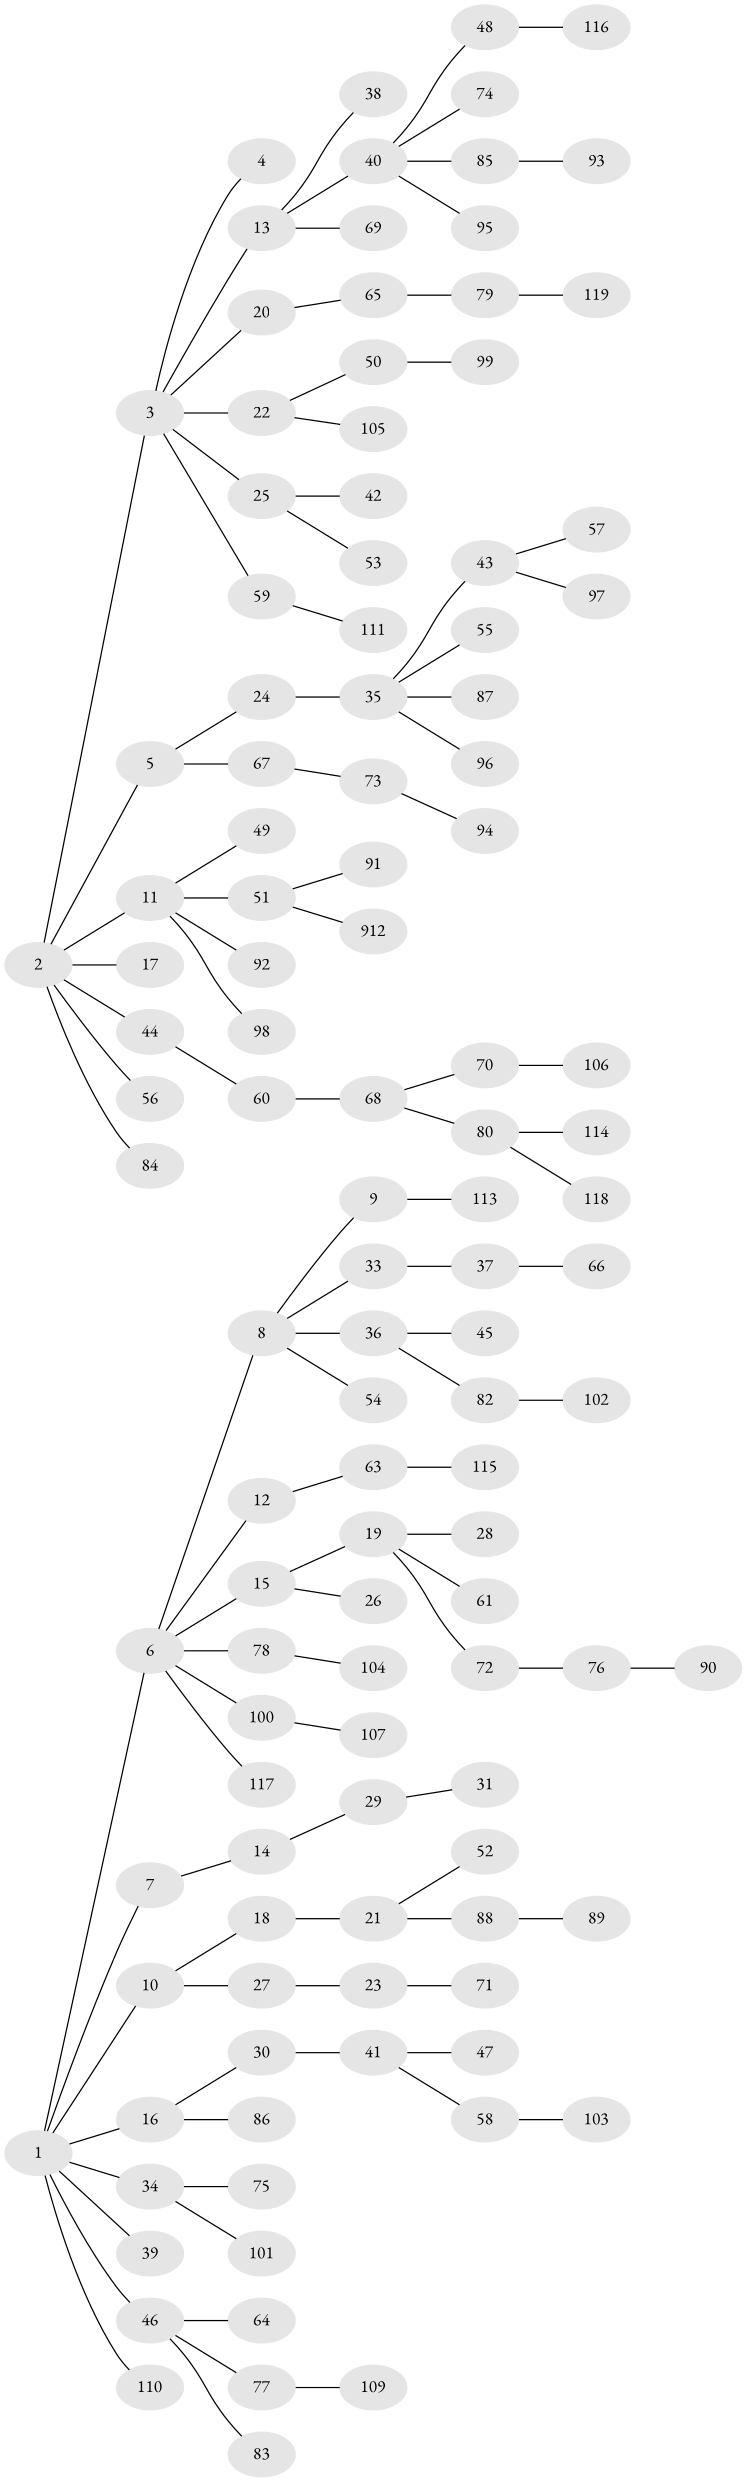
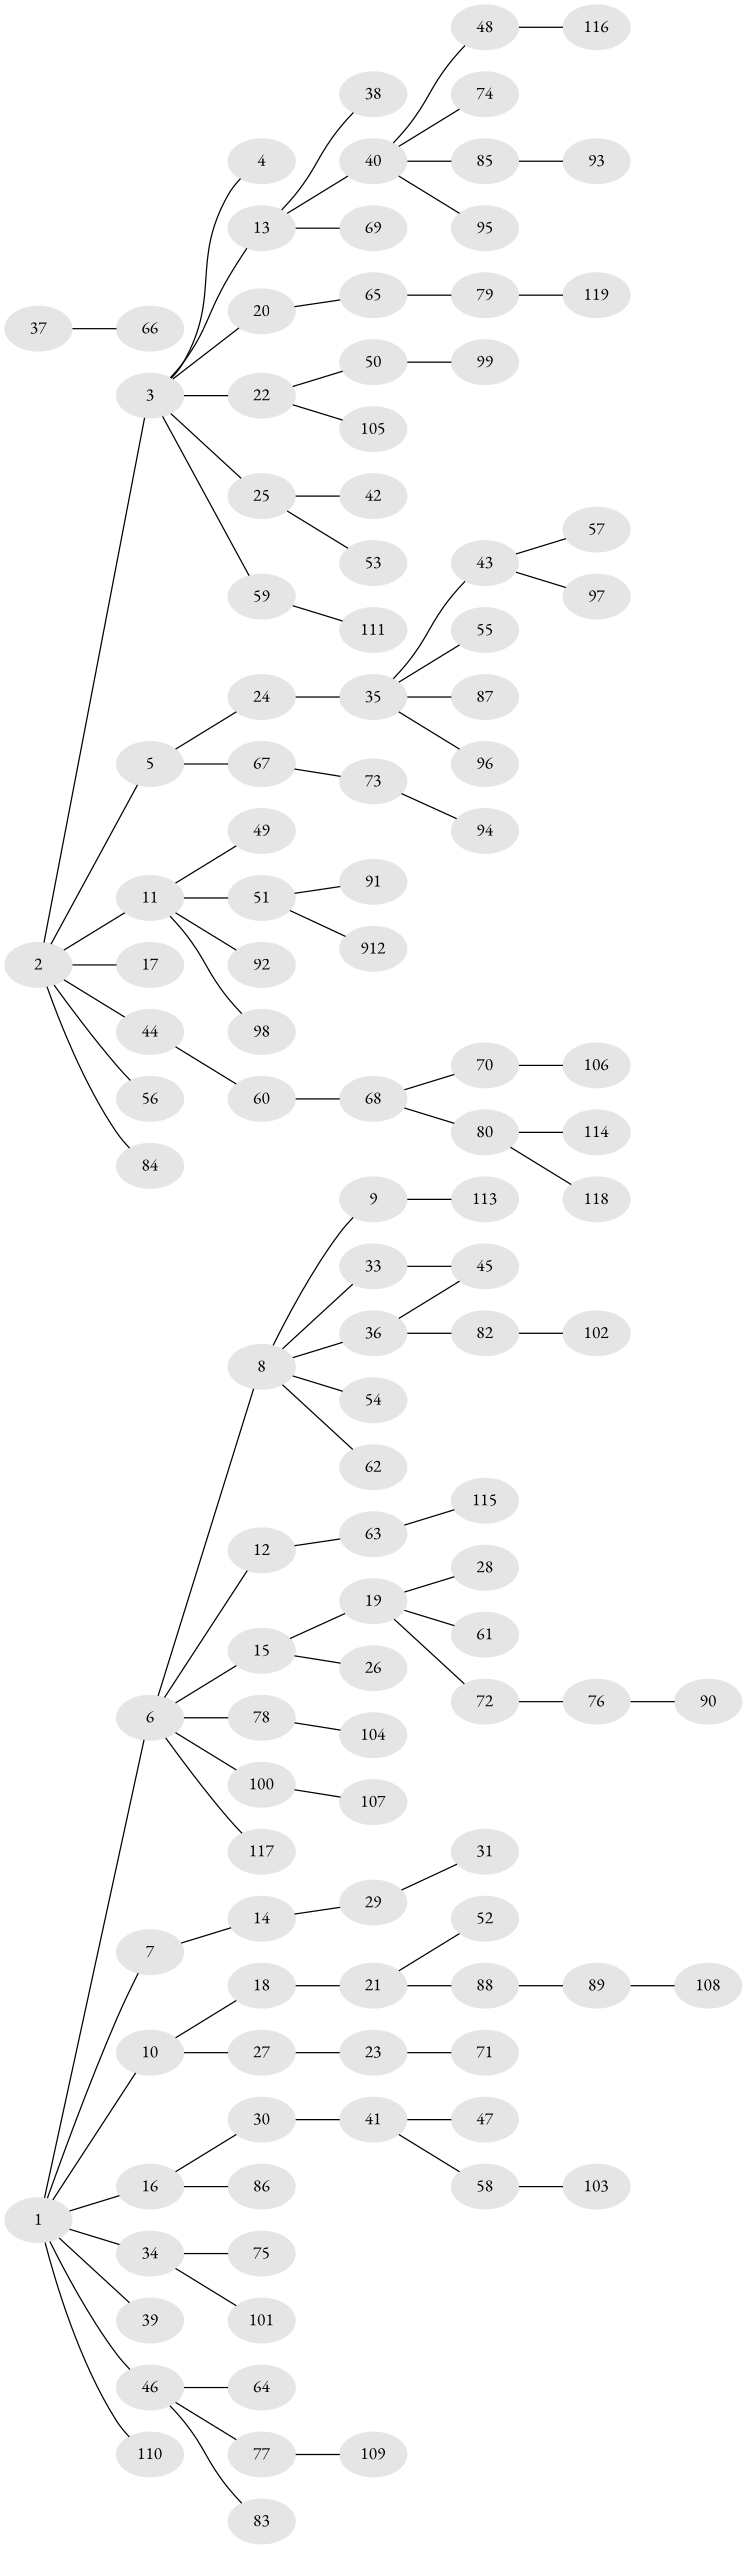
edge "33" -- "37": now "33" -- "45"
node "62": added
node "108": added
